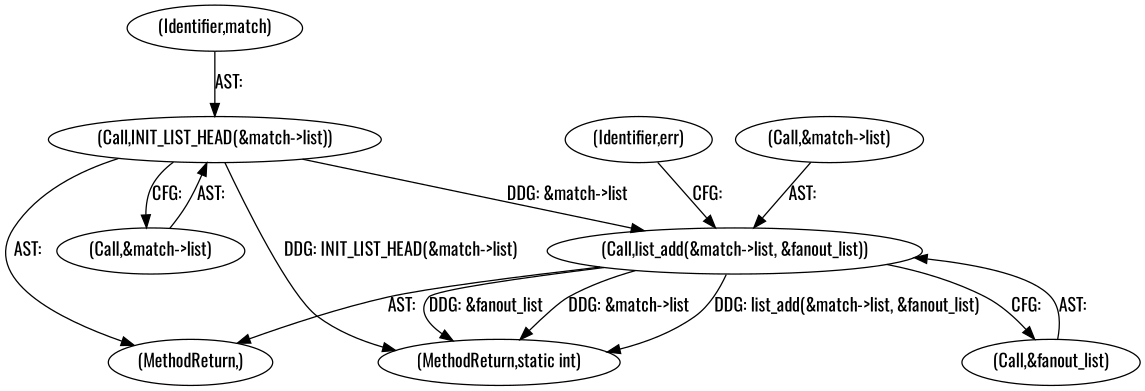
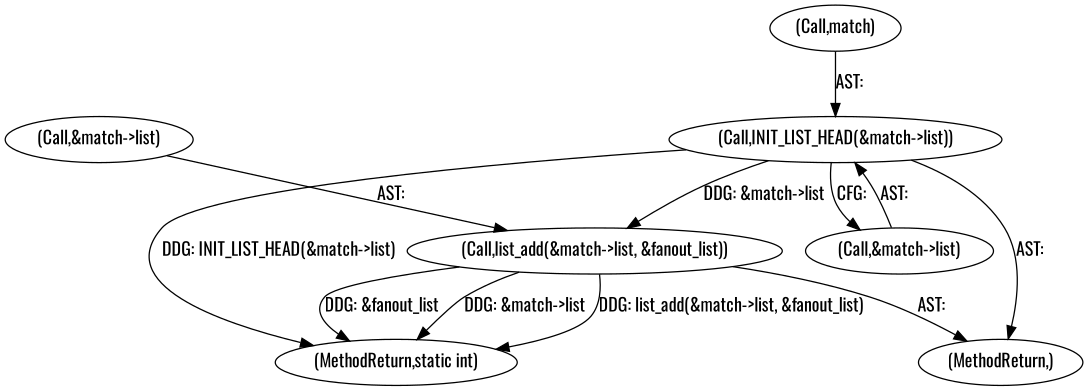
node "(Identifier,match)": label "(Identifier,match)" -> "(Call,match)"
node "(Identifier,err)": removed
node "(Call,&fanout_list)": removed
